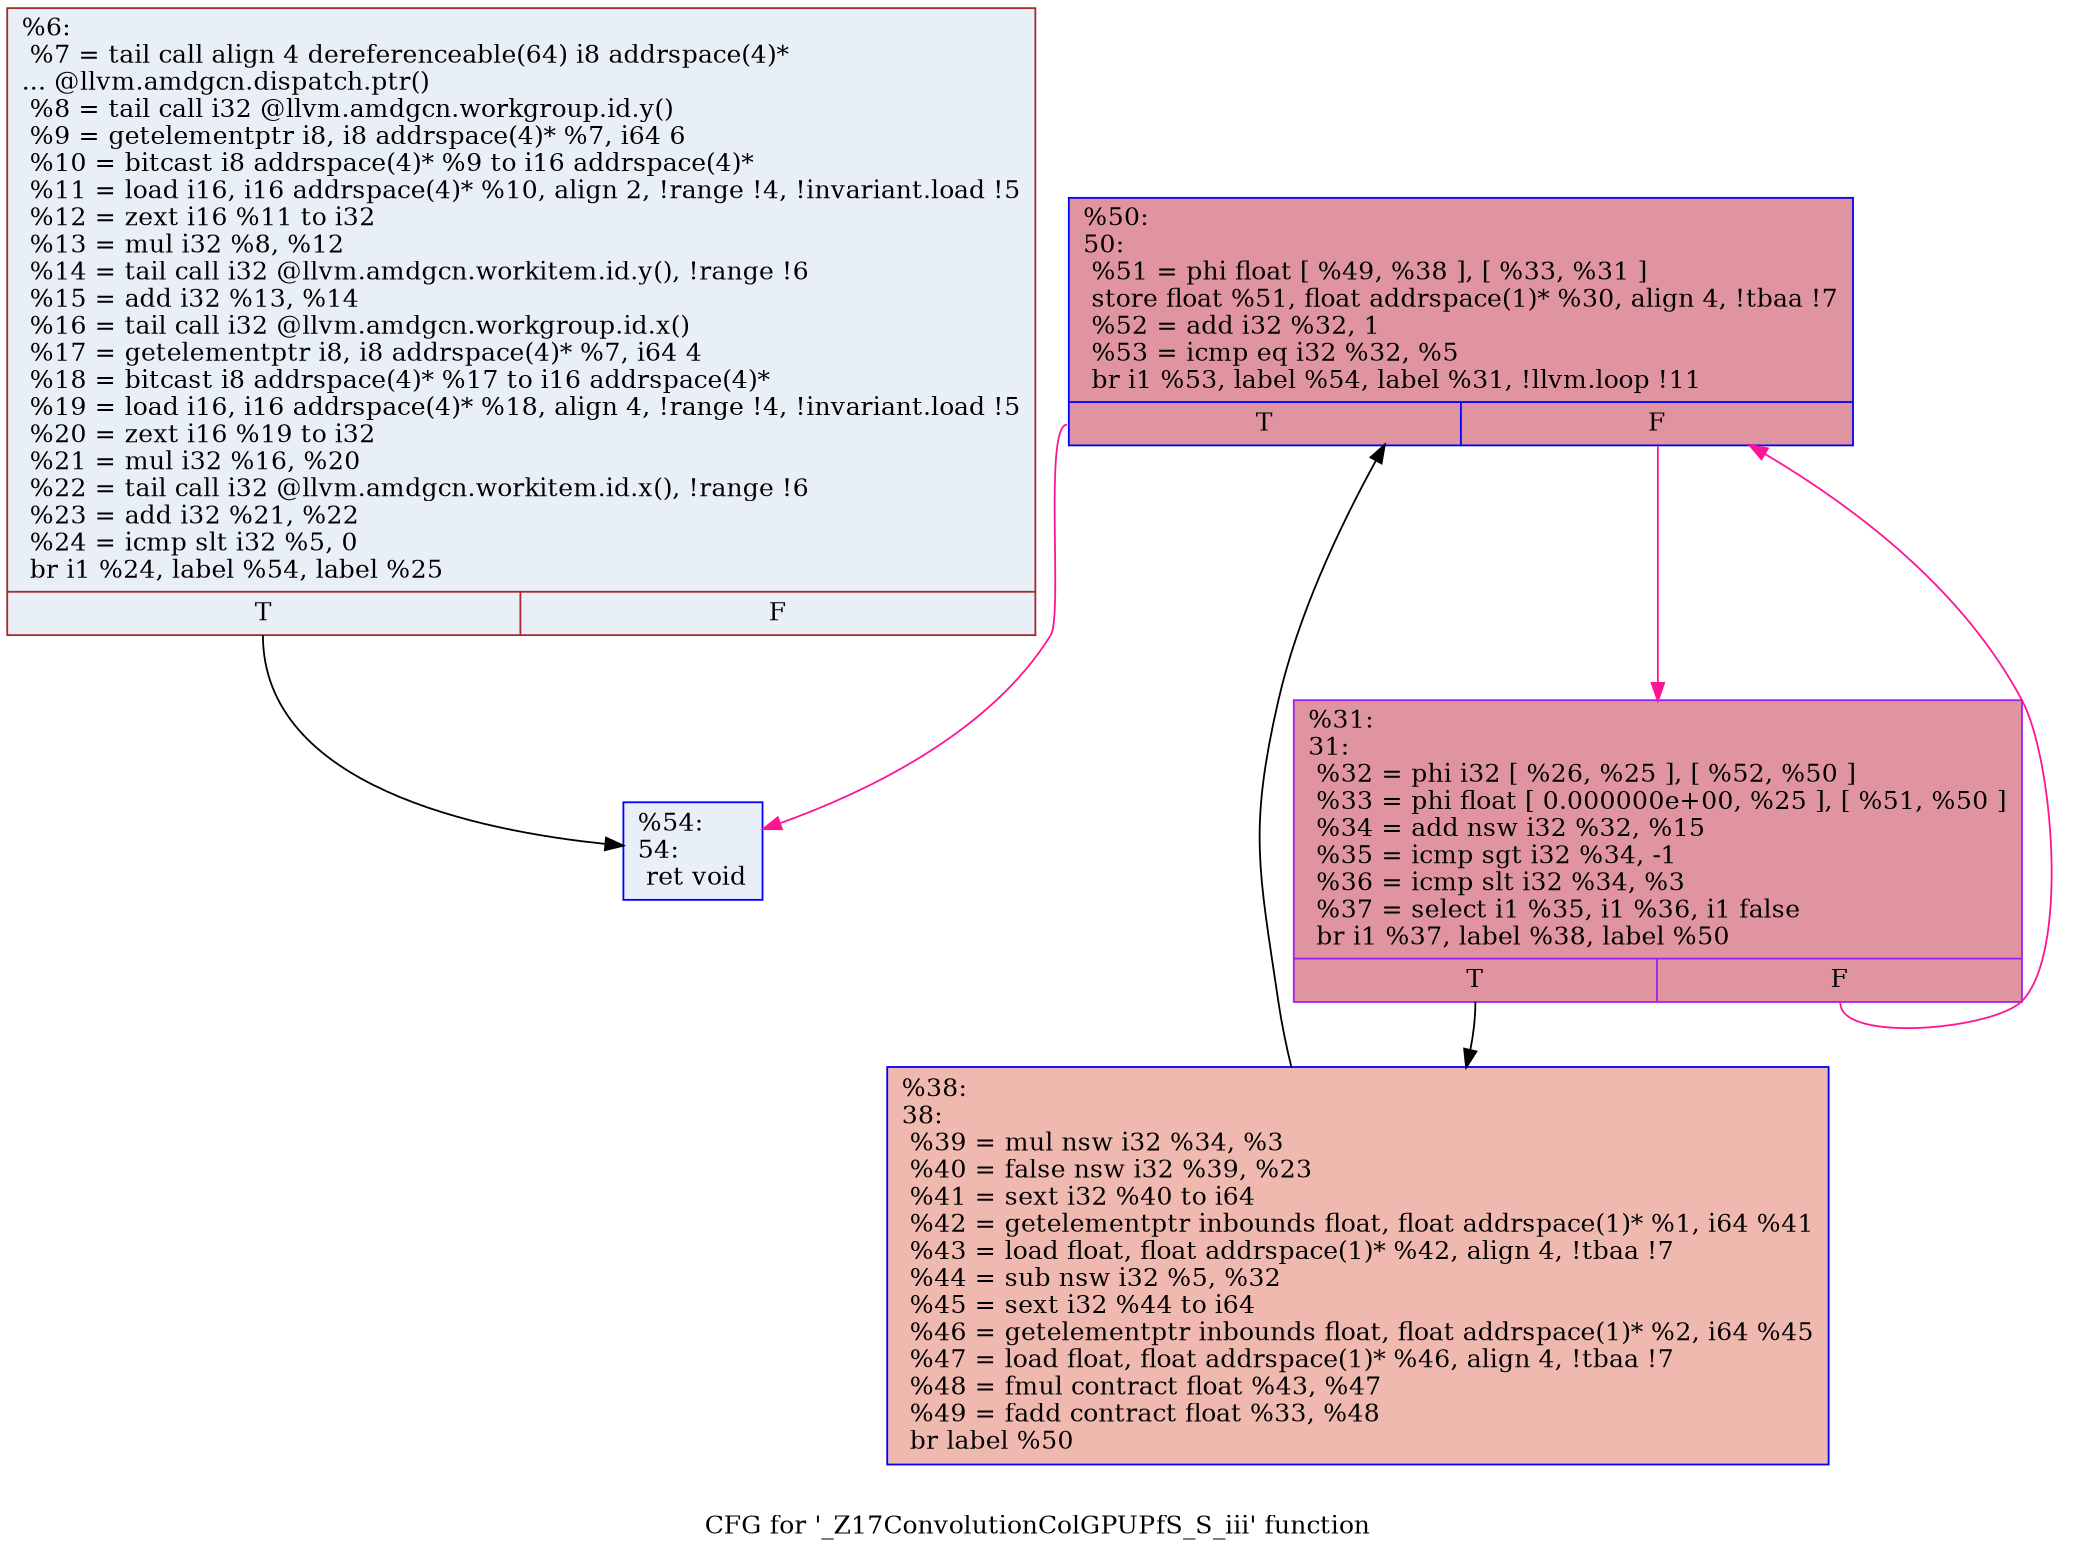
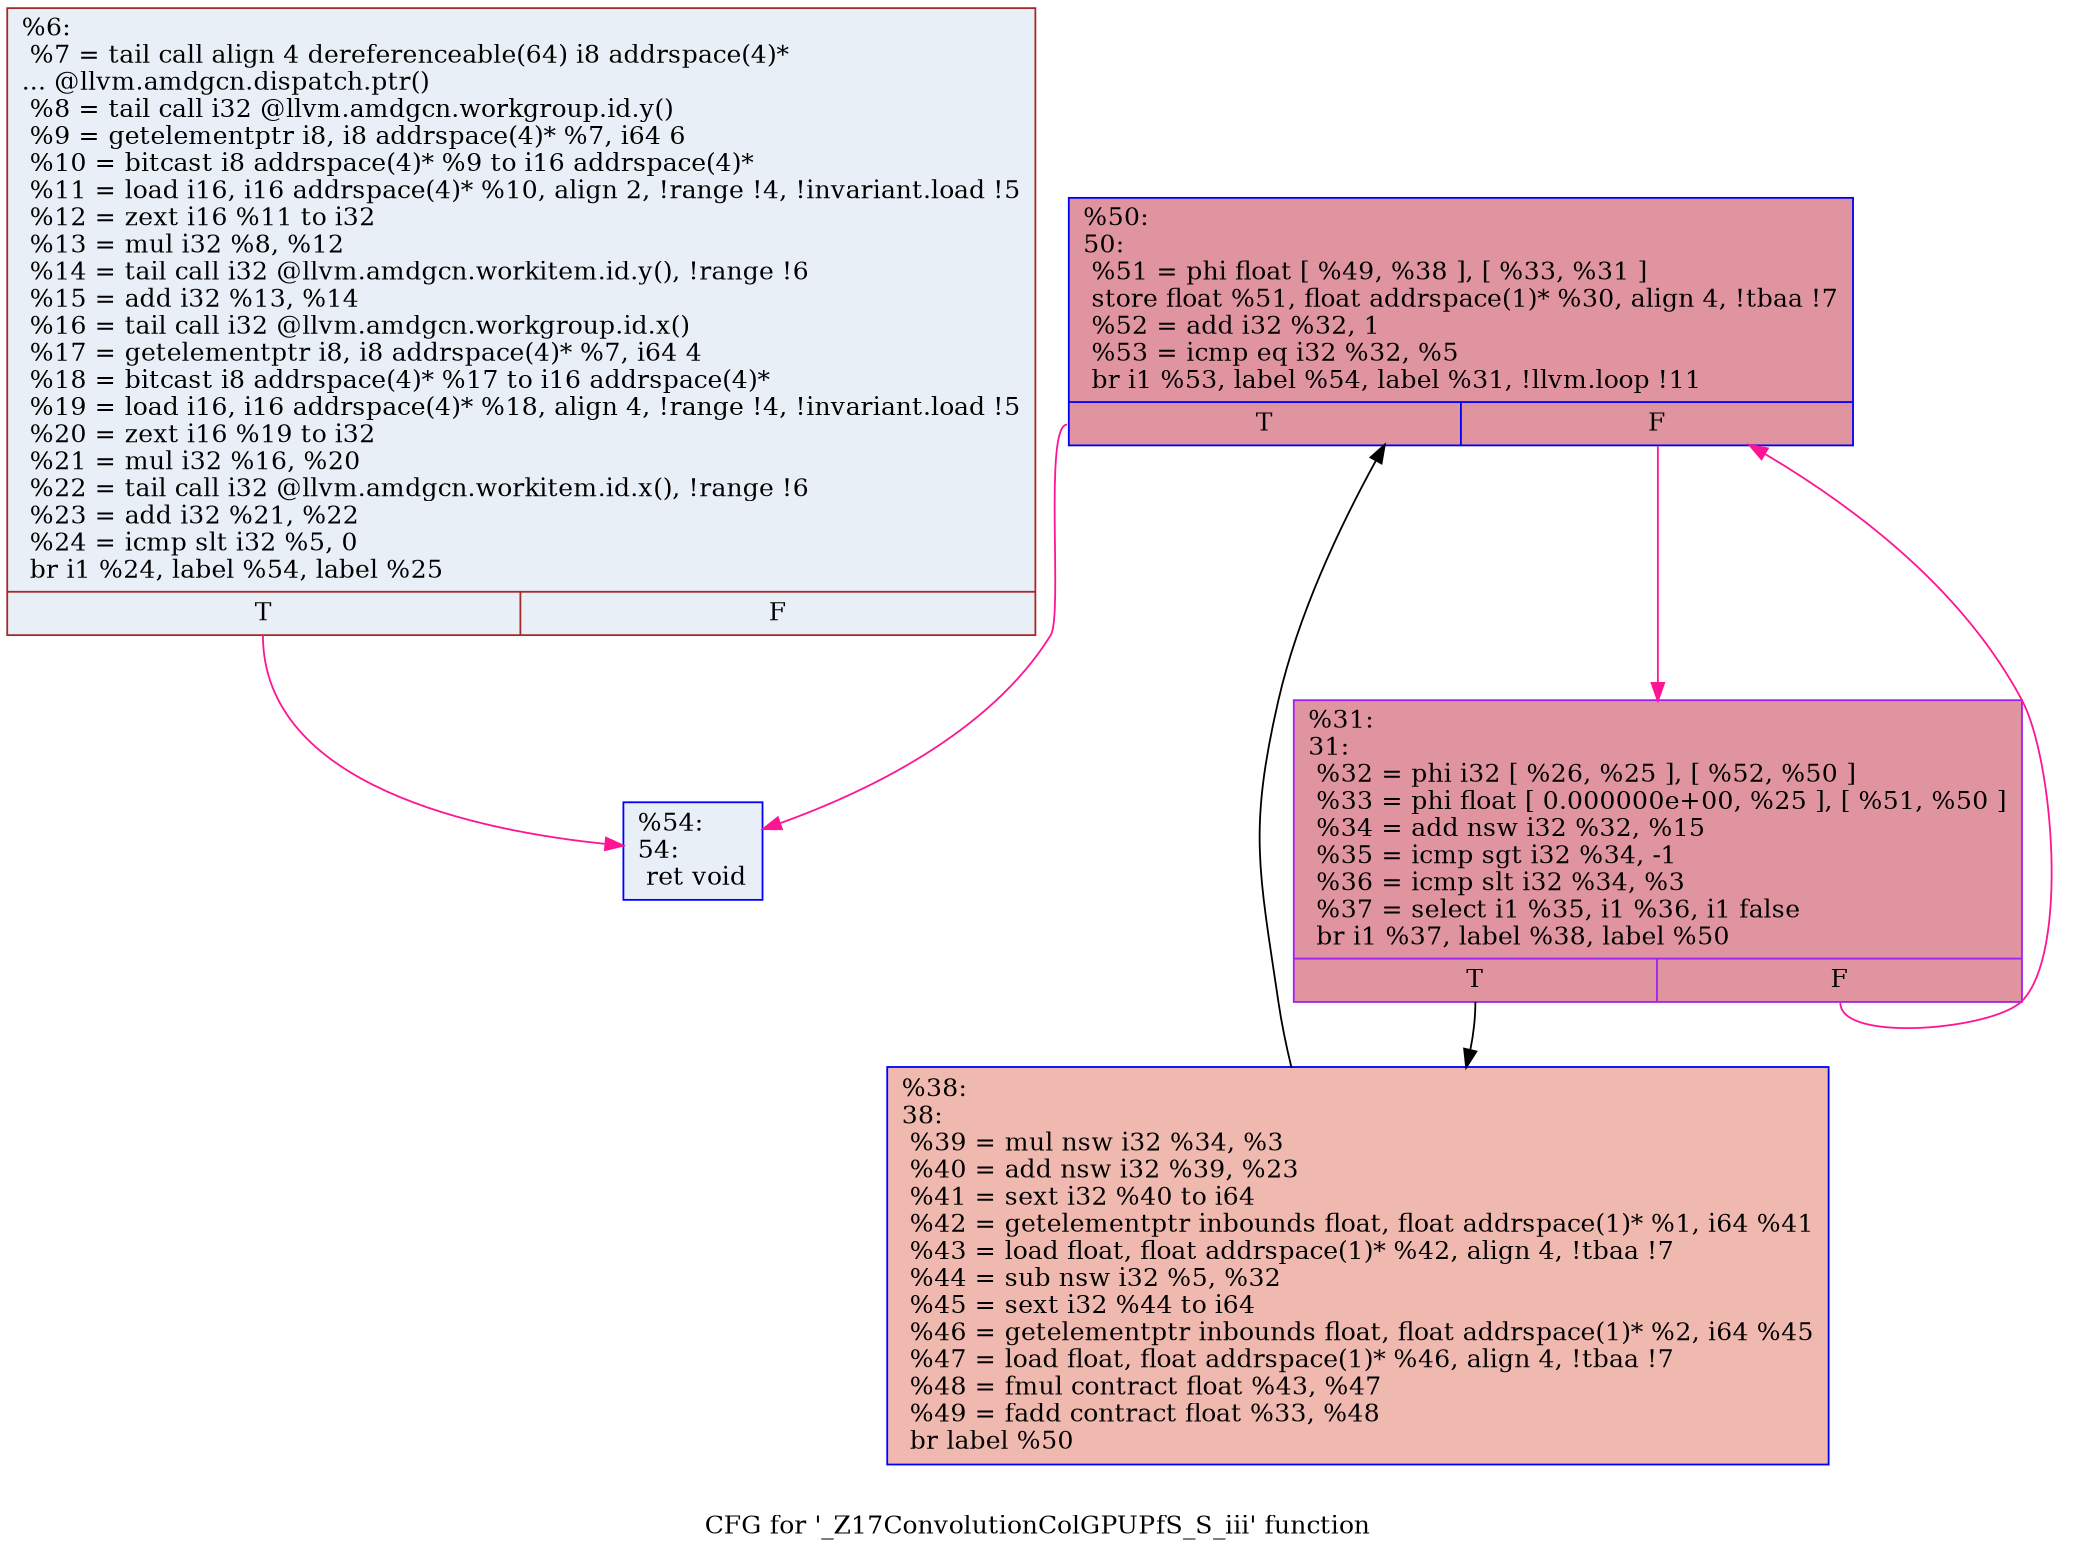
edge "%6:" -> "%54:": color black -> deeppink
node "%38:": text "%40 = false nsw i32 %39, %23" -> "%40 = add nsw i32 %39, %23"
